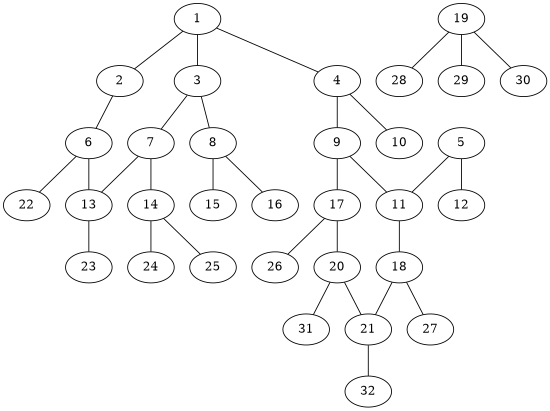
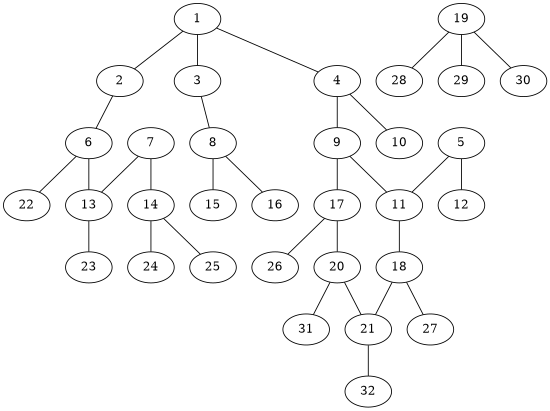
edge "3" -- "7": removed
